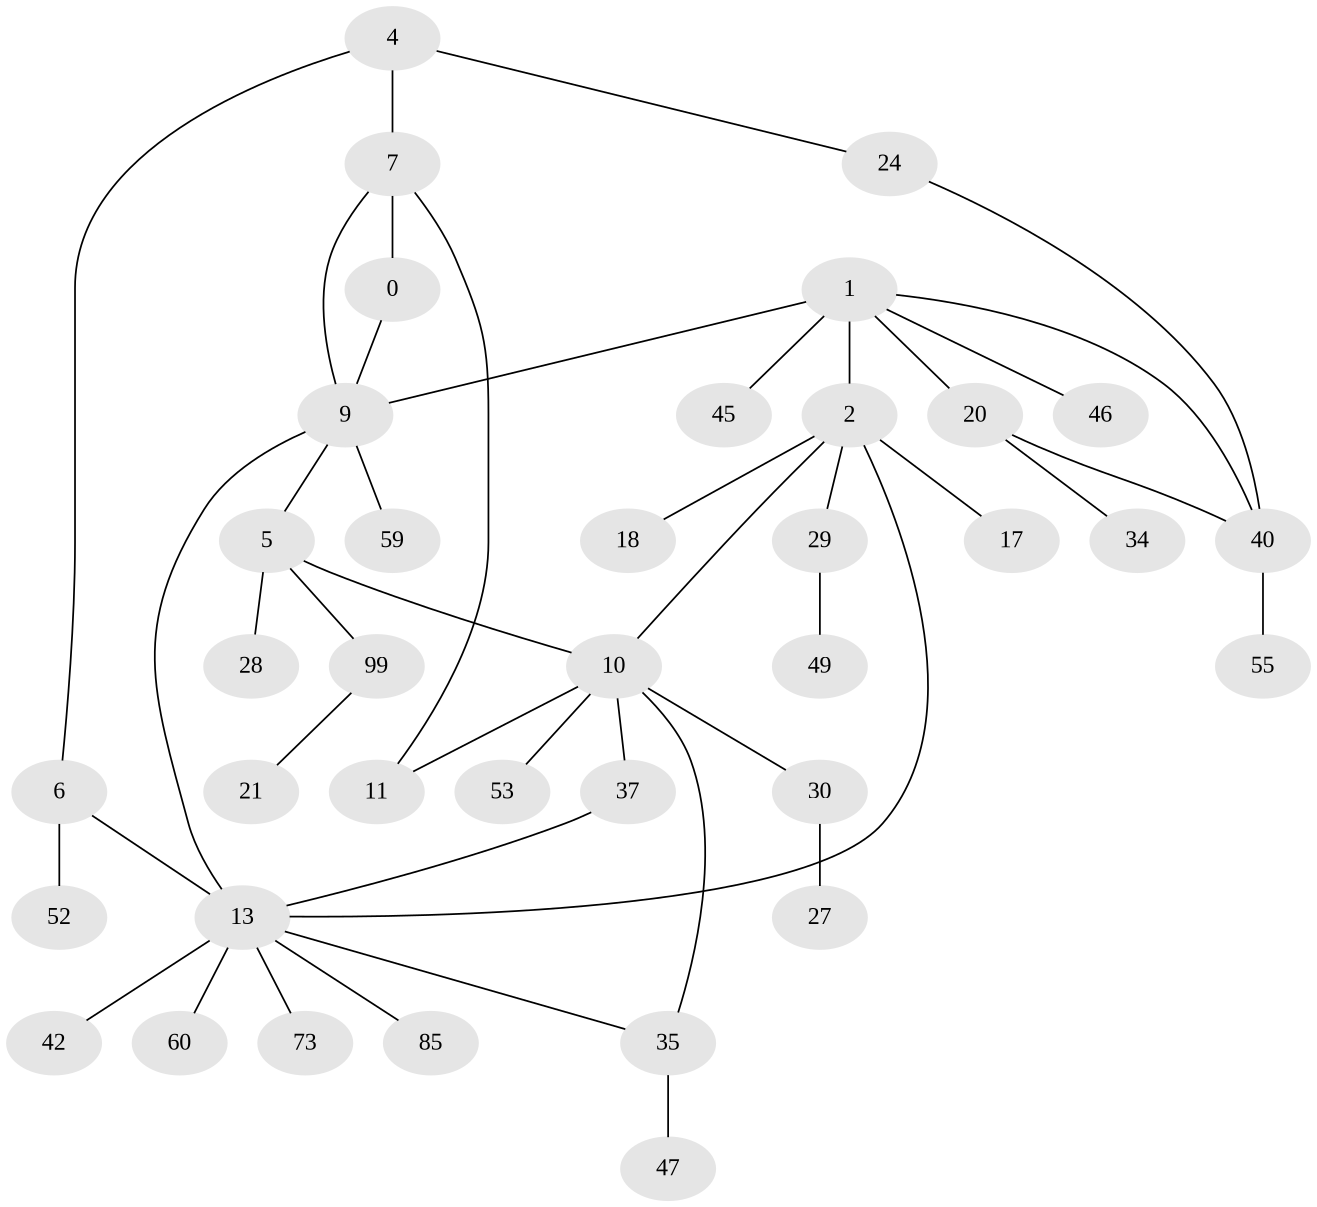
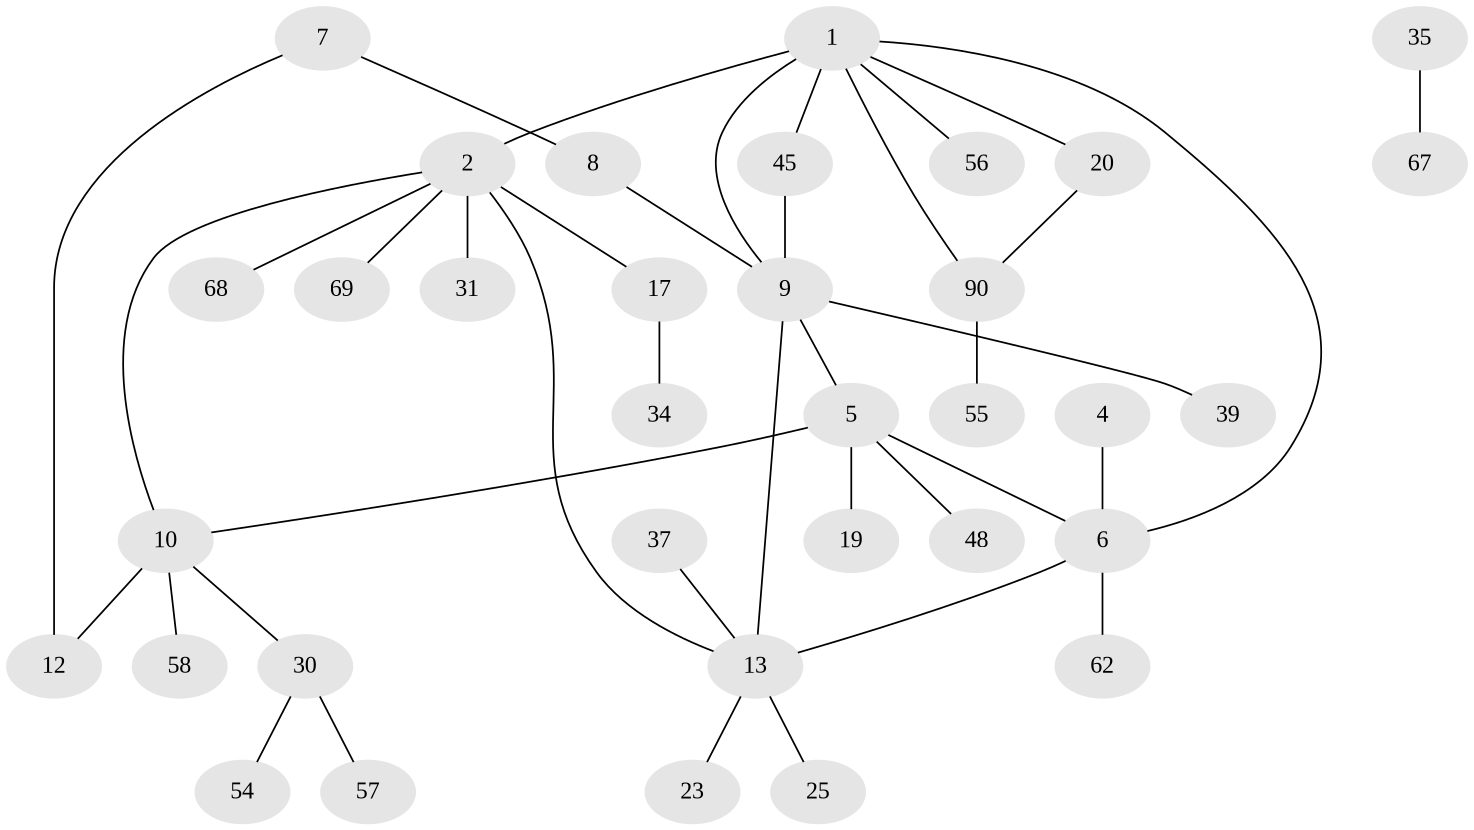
edge "4" -- "7": removed
node "24": removed
edge "1" -- "6": added
edge "7" -- "9": now "45" -- "9"
node "0": label "0" -> "8"
node "31": added
node "46": label "46" -> "56"
edge "5" -- "6": added
edge "20" -- "34": now "17" -- "34"
node "59": label "59" -> "39"
node "18": label "18" -> "68"
node "29": label "29" -> "69"
node "40": label "40" -> "90"
node "28": label "28" -> "48"
node "99": label "99" -> "19"
node "49": removed
edge "10" -- "37": removed
node "54": added
node "21": removed
node "11": label "11" -> "12"
node "53": label "53" -> "58"
edge "10" -- "35": removed
node "52": label "52" -> "62"
node "27": label "27" -> "57"
edge "13" -- "35": removed
node "42": removed
node "60": removed
node "73": label "73" -> "23"
node "85": label "85" -> "25"
node "47": label "47" -> "67"
